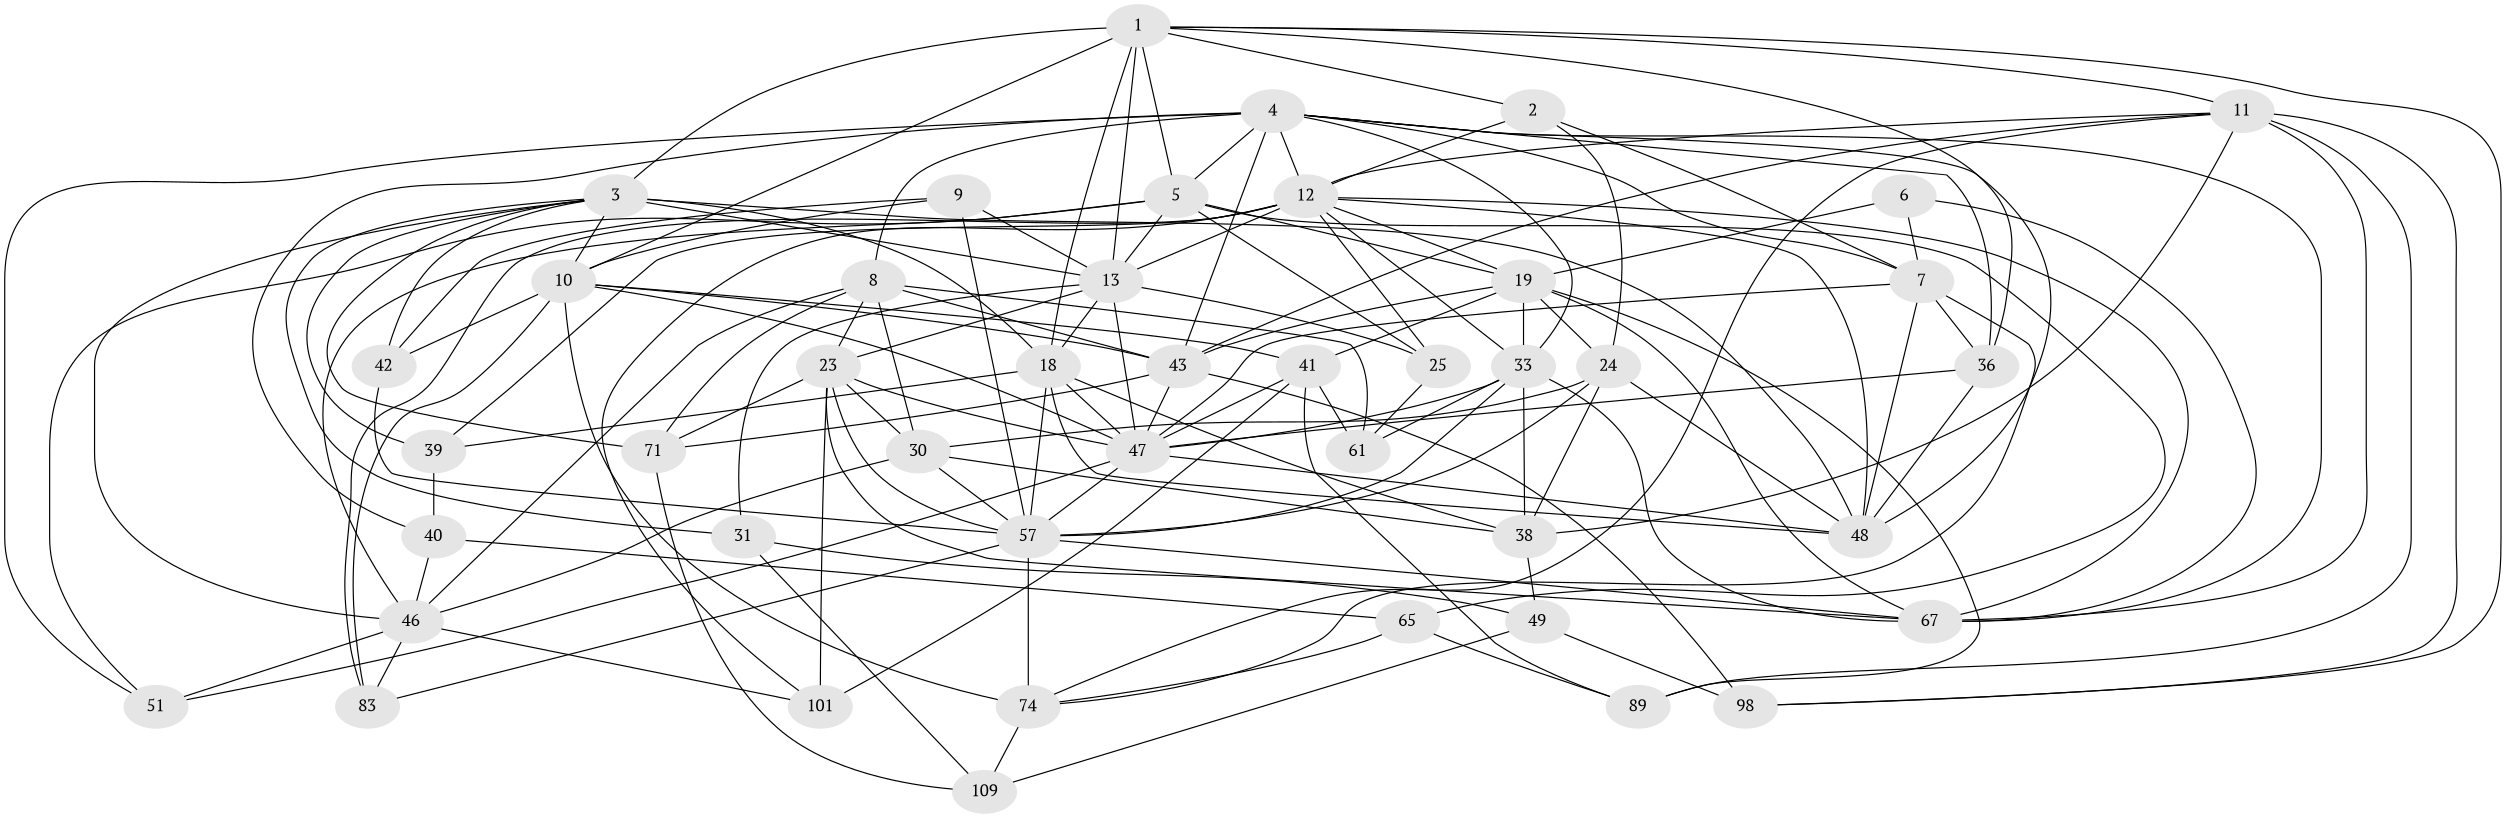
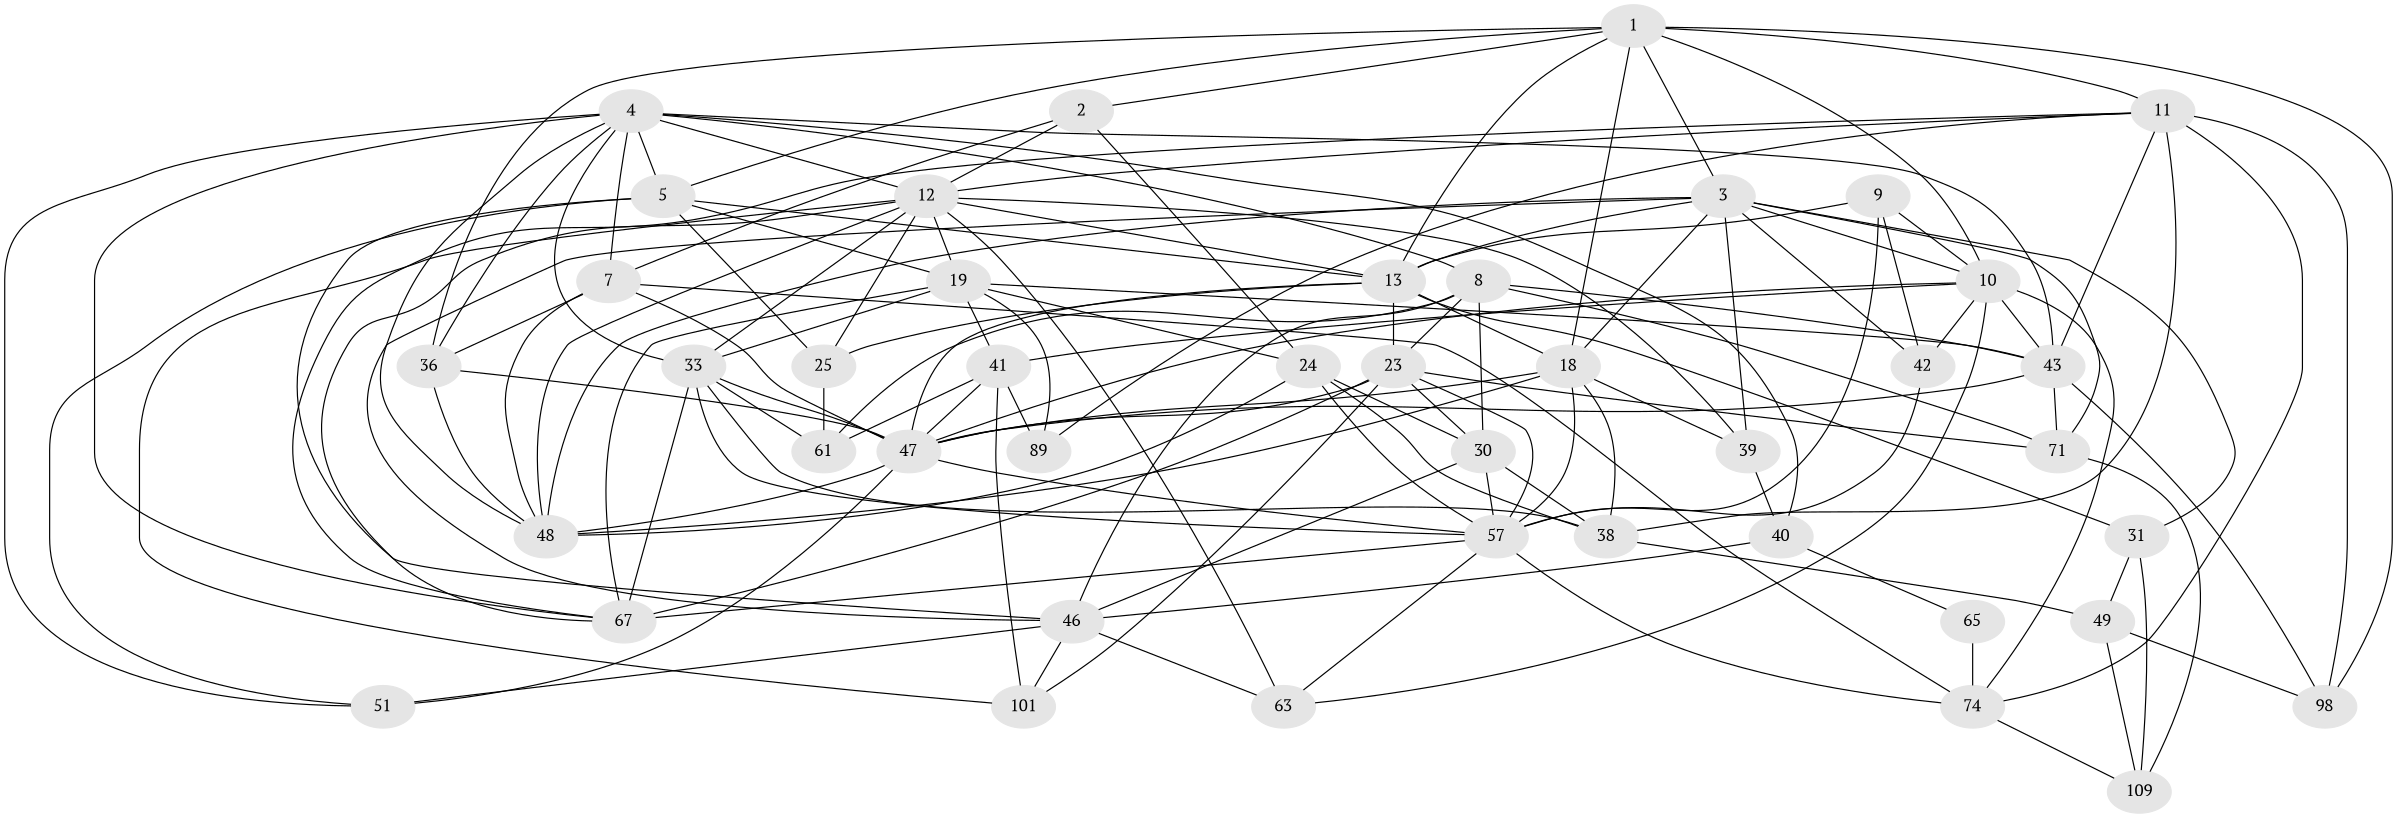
node "6": removed
edge "5" -- "65": removed
edge "65" -- "89": removed
node "83": label "83" -> "63"
